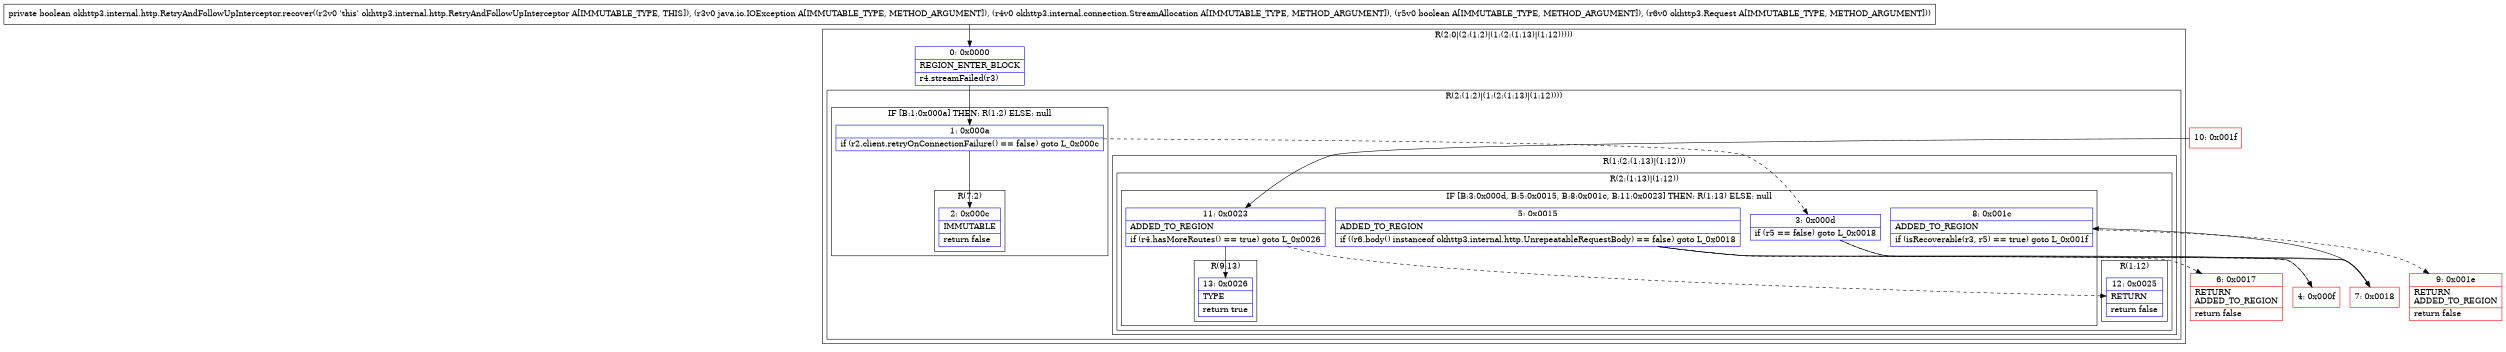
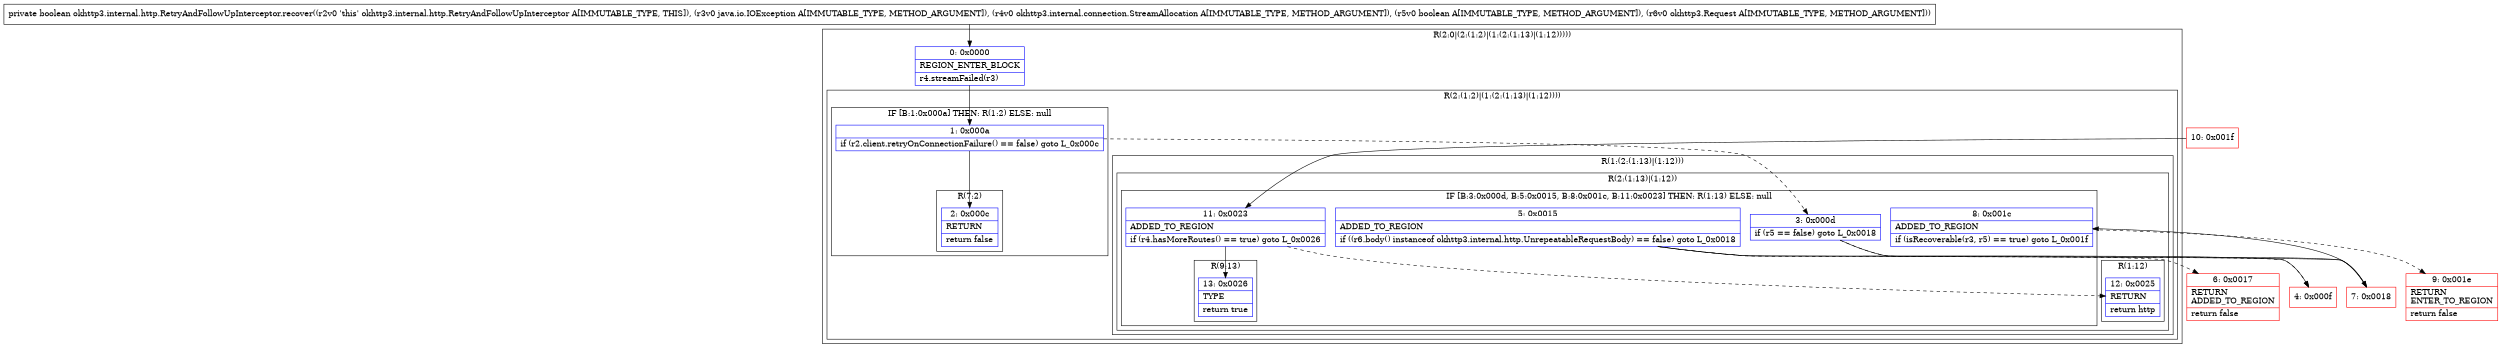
node "2: 0x000c": text "IMMUTABLE" -> "RETURN"
node "9: 0x001e": text "ADDED_TO_REGION" -> "ENTER_TO_REGION"
node "12: 0x0025": text "return false" -> "return http"
